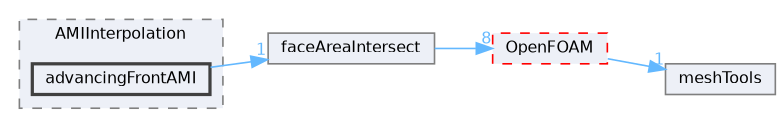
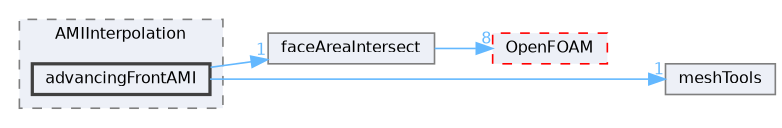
edge "OpenFOAM" -> "meshTools": now "advancingFrontAMI" -> "meshTools"
